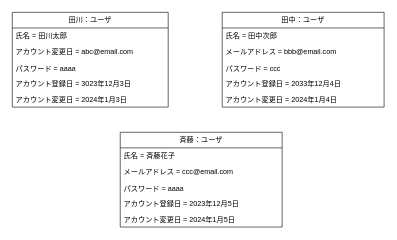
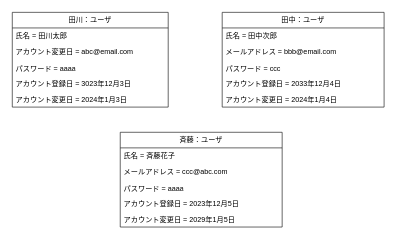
node "メールアドレス = ccc@email.com": label "メールアドレス = ccc@email.com" -> "メールアドレス = ccc@abc.com"
node "アカウント変更日 = 2024年1月5日": label "アカウント変更日 = 2024年1月5日" -> "アカウント変更日 = 2029年1月5日"
